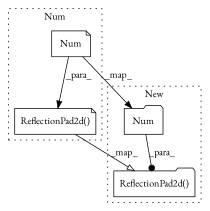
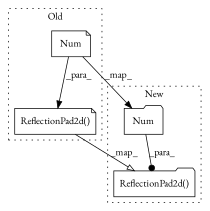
cluster "Num": label "Num" -> "Old"
